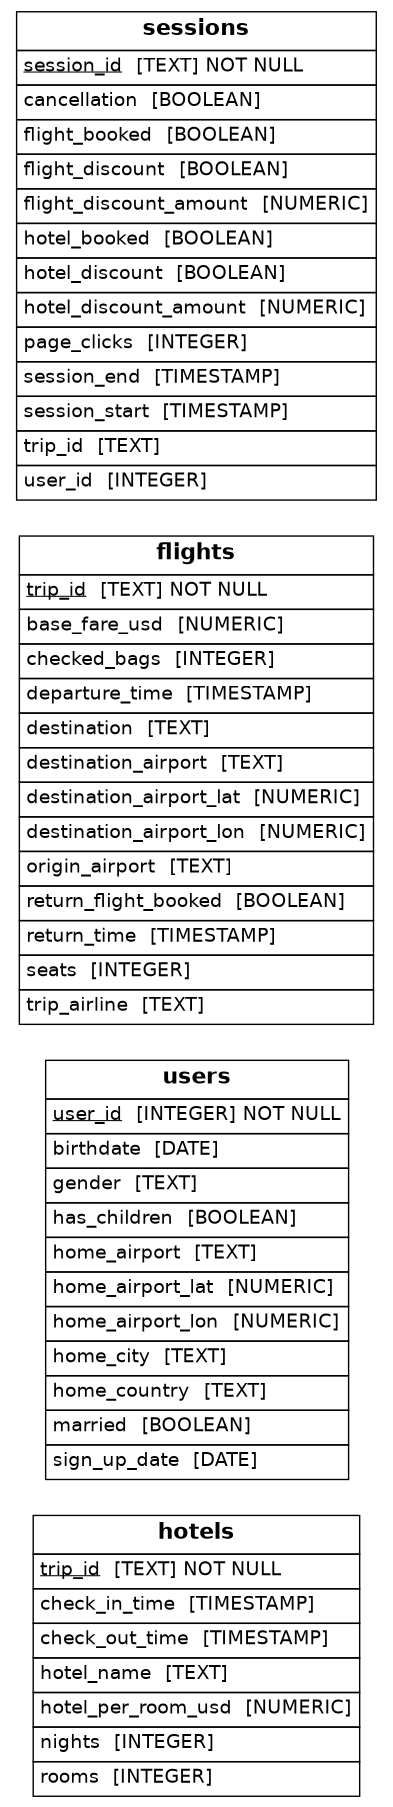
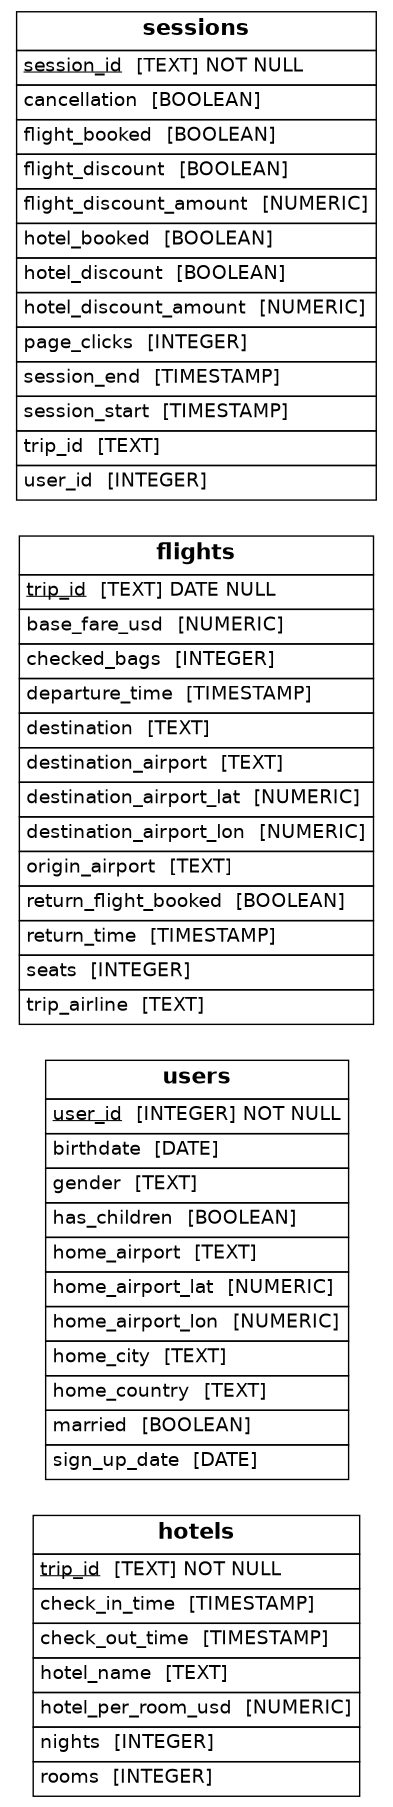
node "flights": text "NOT NULL" -> "DATE NULL"
